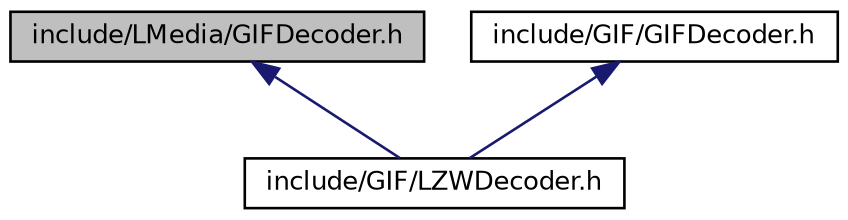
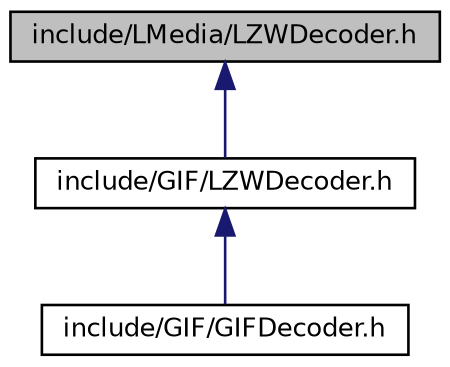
node "include/LMedia/GIFDecoder.h": label "include/LMedia/GIFDecoder.h" -> "include/LMedia/LZWDecoder.h"
edge "include/GIF/LZWDecoder.h" -> "include/GIF/GIFDecoder.h": reversed
